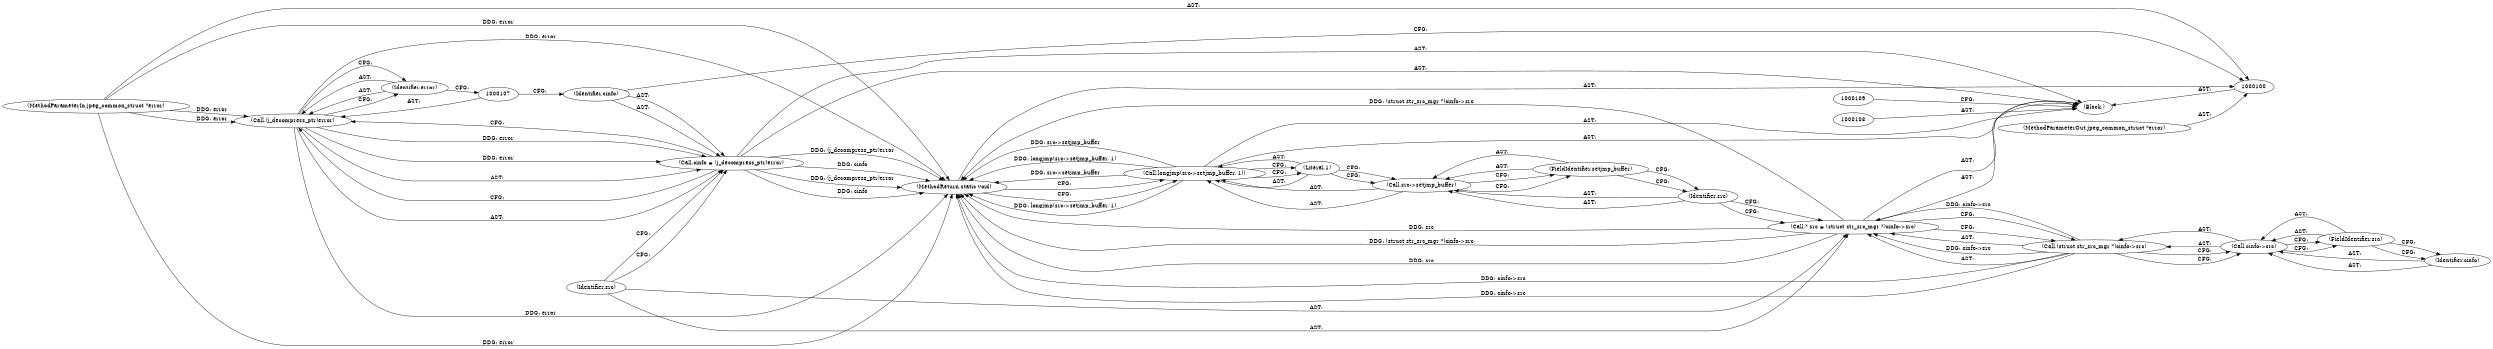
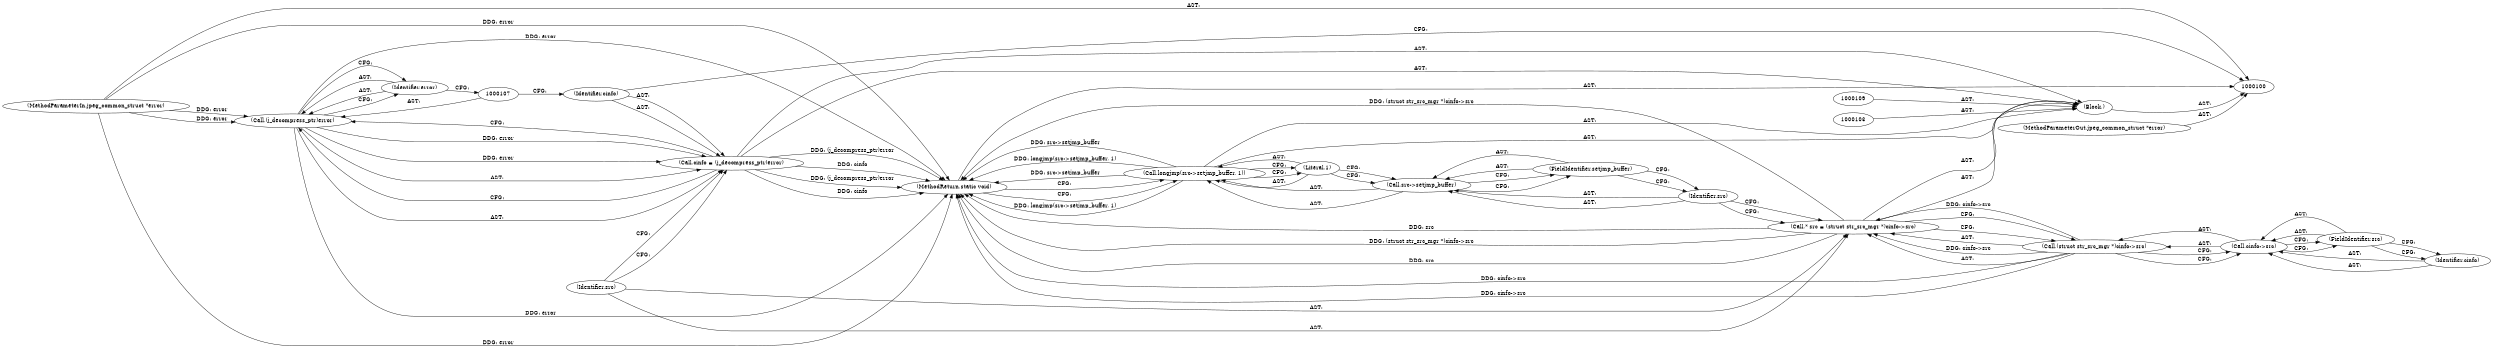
edge "1000100" -> "(Block,)": reversed
edge "1000109" -> "(Block,)": label "CFG: " -> "AST: "
